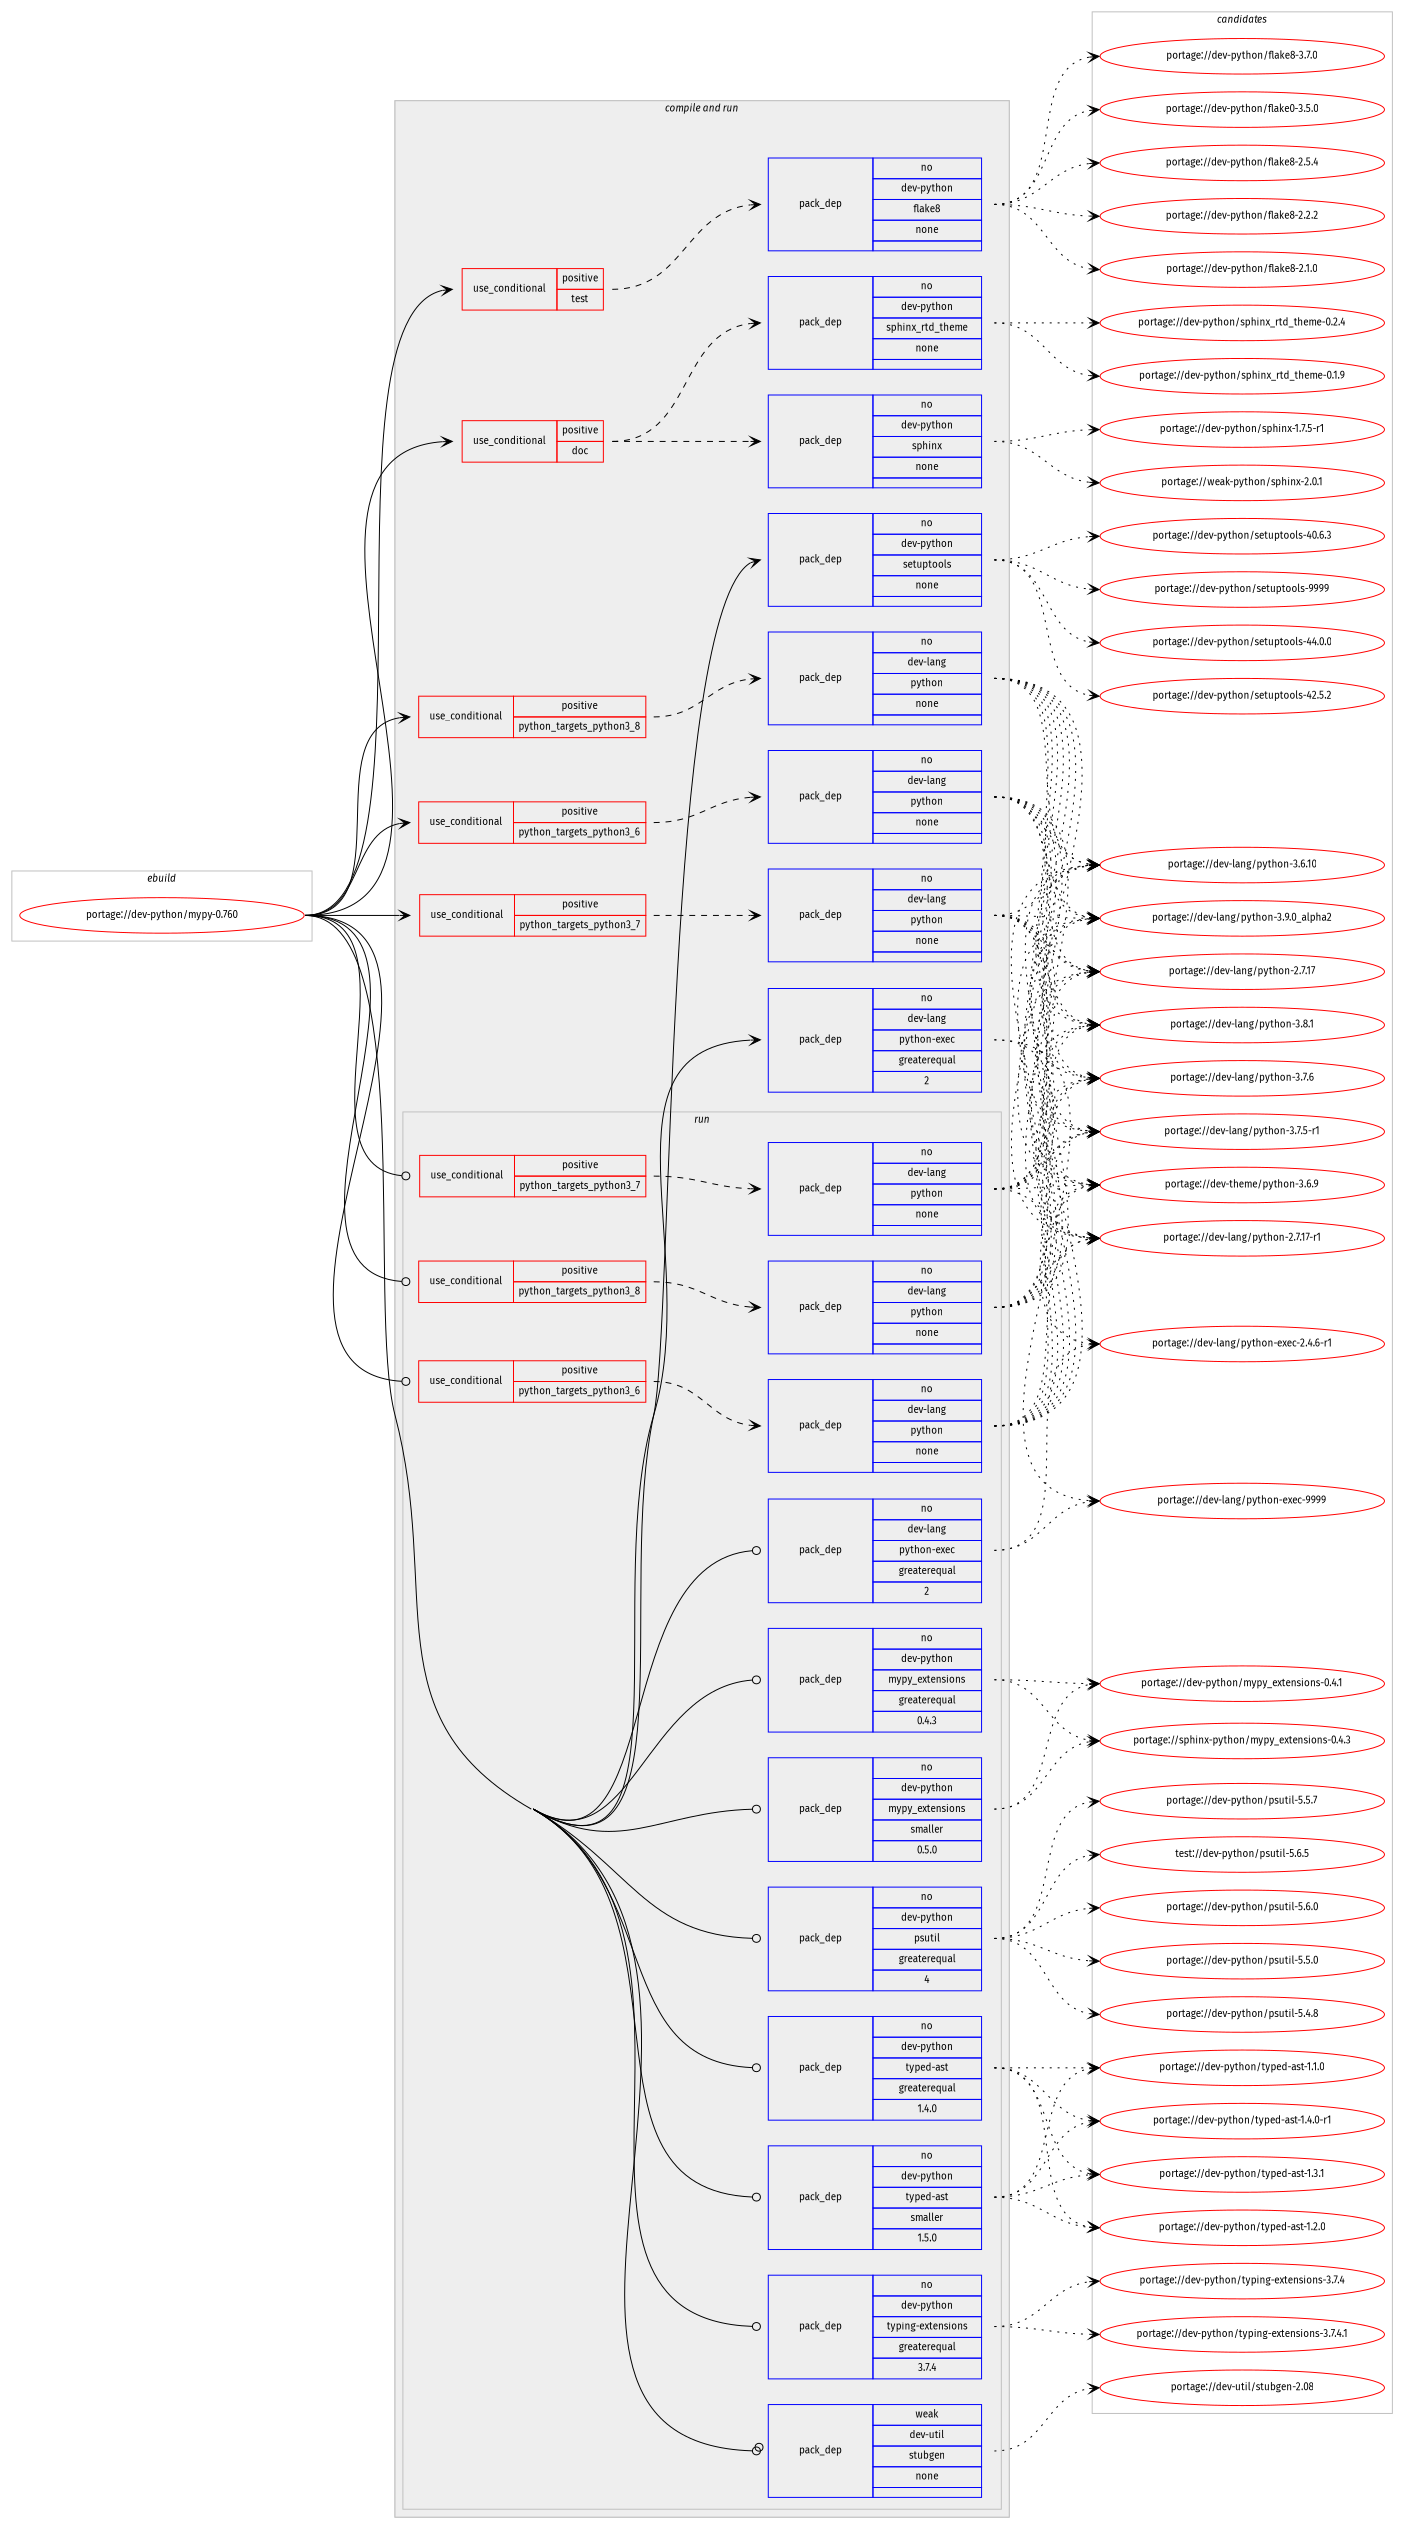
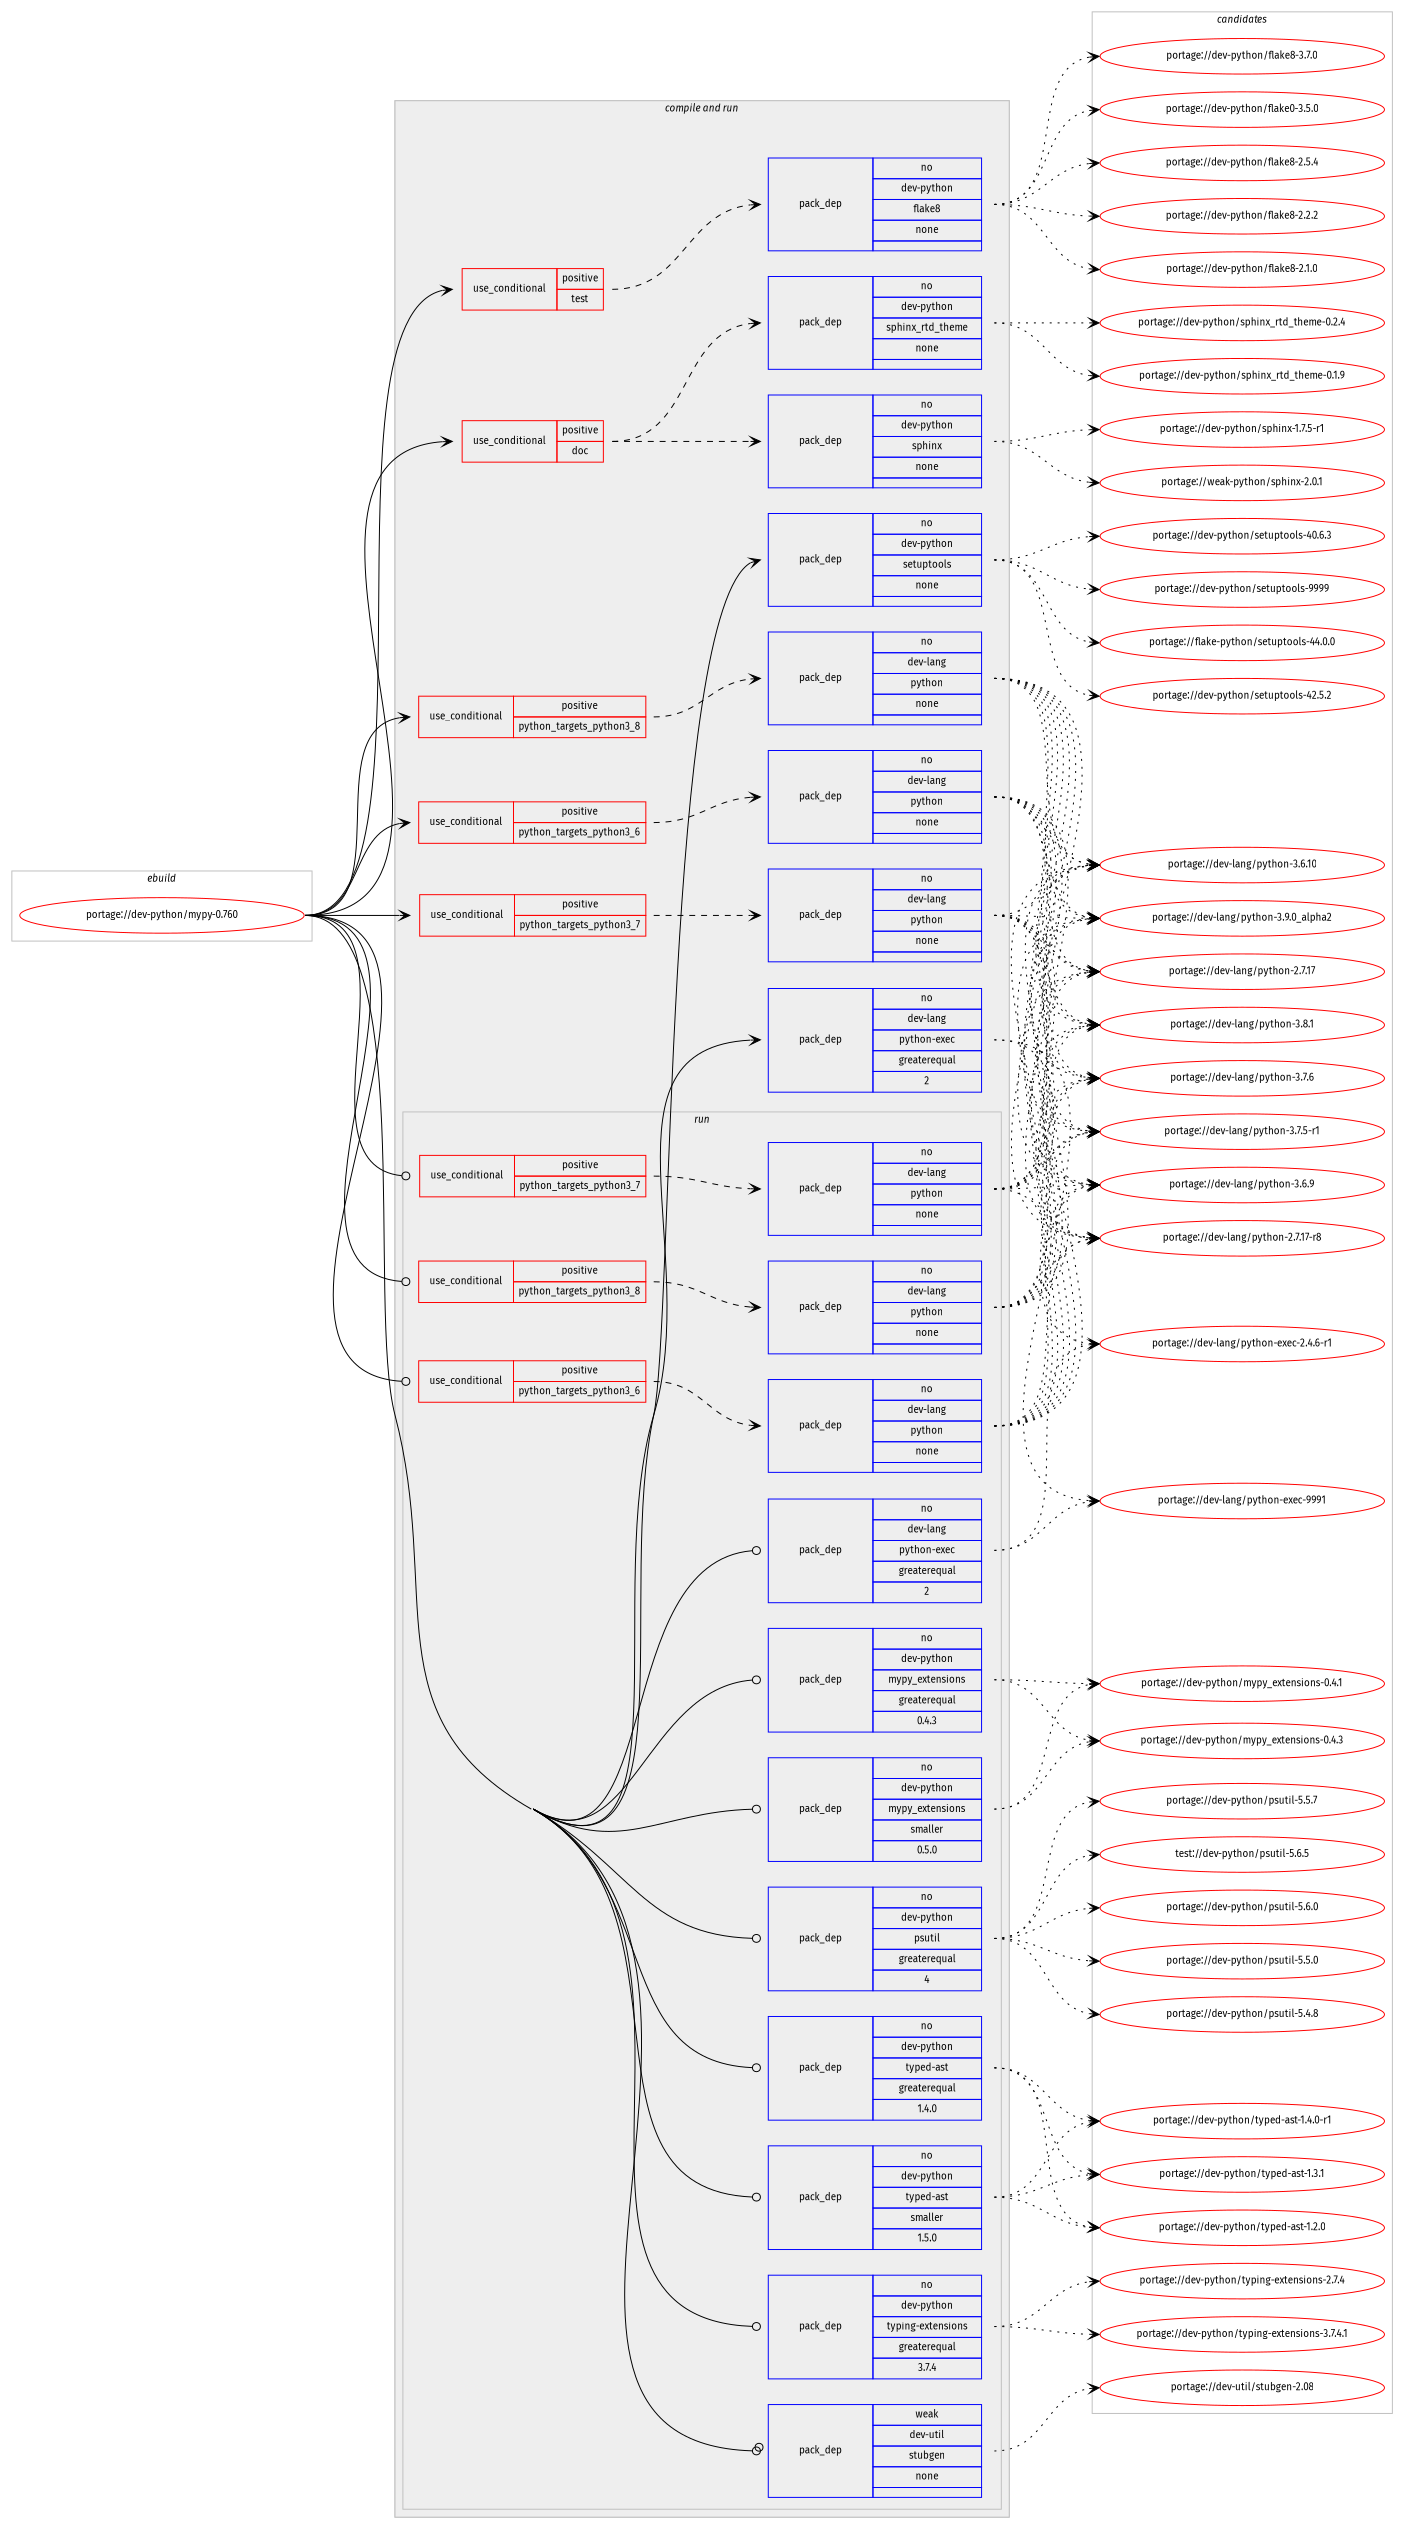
node "portage://dev-python/setuptools-44.0.0": label "portage://dev-python/setuptools-44.0.0" -> "portage://flake-python/setuptools-44.0.0"
node "portage://dev-theme/python-3.6.9": label "portage://dev-theme/python-3.6.9" -> "portage://dev-lang/python-3.6.9"
node "portage://dev-lang/python-2.7.17-r1": label "portage://dev-lang/python-2.7.17-r1" -> "portage://dev-lang/python-2.7.17-r8"
node "portage://dev-lang/python-exec-9999": label "portage://dev-lang/python-exec-9999" -> "portage://dev-lang/python-exec-9991"
node "portage://sphinx-python/mypy_extensions-0.4.3": label "portage://sphinx-python/mypy_extensions-0.4.3" -> "portage://dev-python/mypy_extensions-0.4.3"
node "portage://dev-python/typed-ast-1.1.0": removed
node "portage://dev-python/typing-extensions-3.7.4": label "portage://dev-python/typing-extensions-3.7.4" -> "portage://dev-python/typing-extensions-2.7.4"
